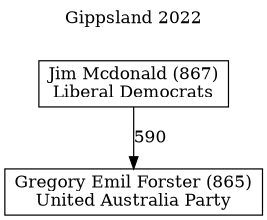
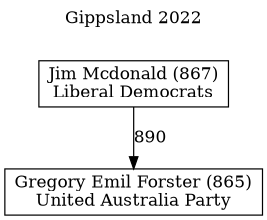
edge "Jim Mcdonald (867) Liberal Democrats" -> "Gregory Emil Forster (865) United Australia Party": label "590" -> "890"
